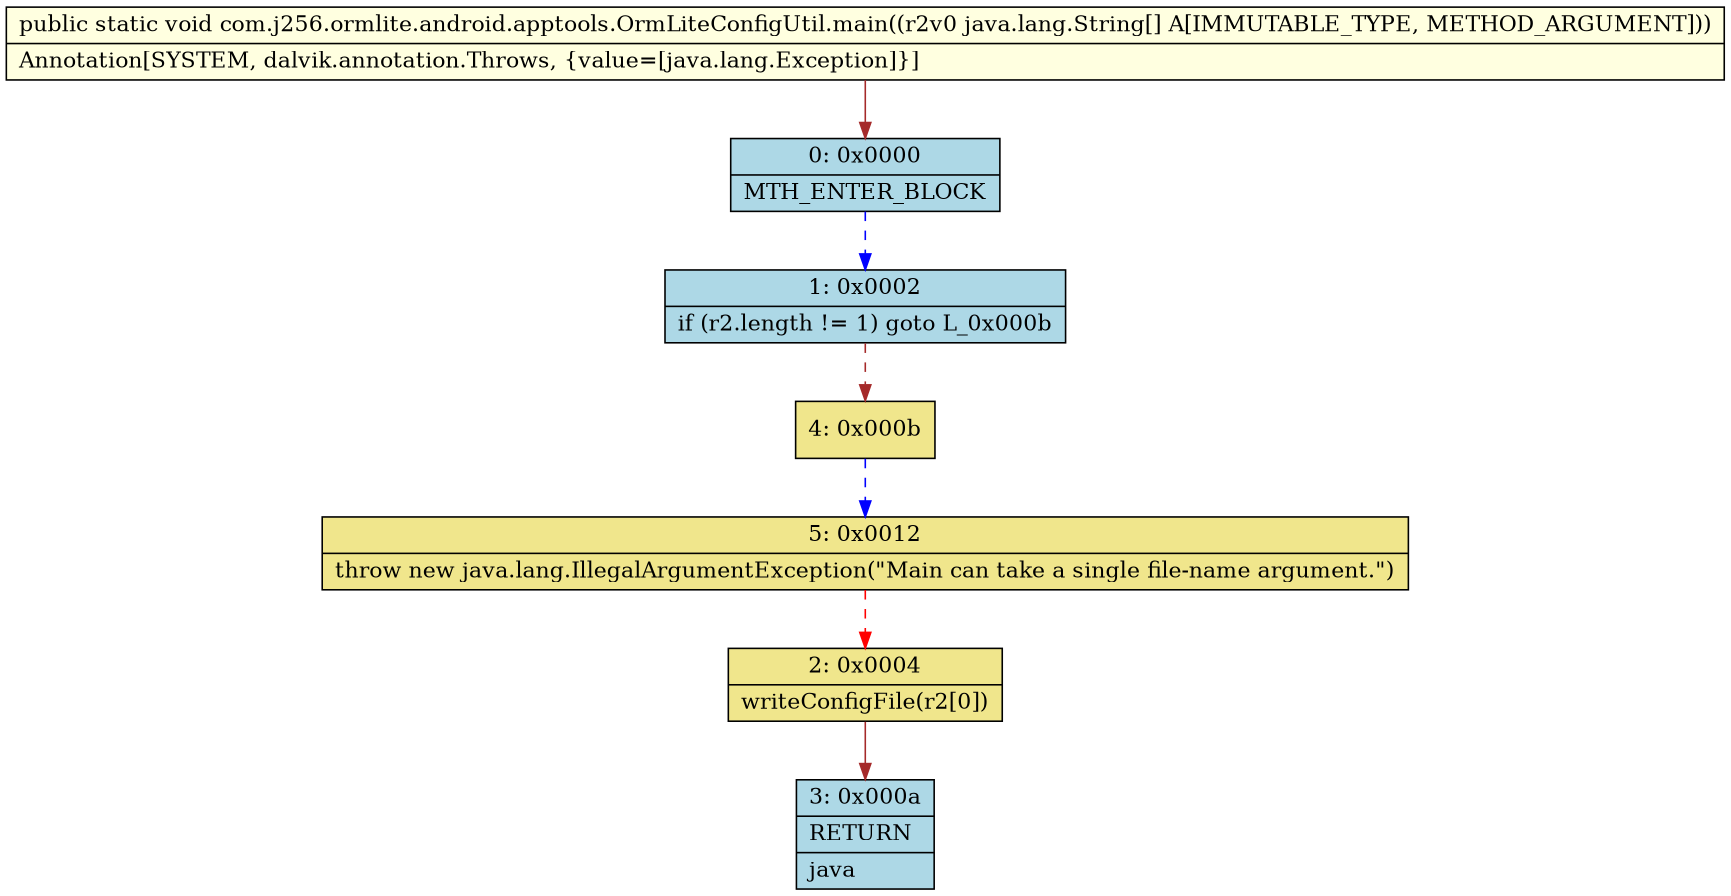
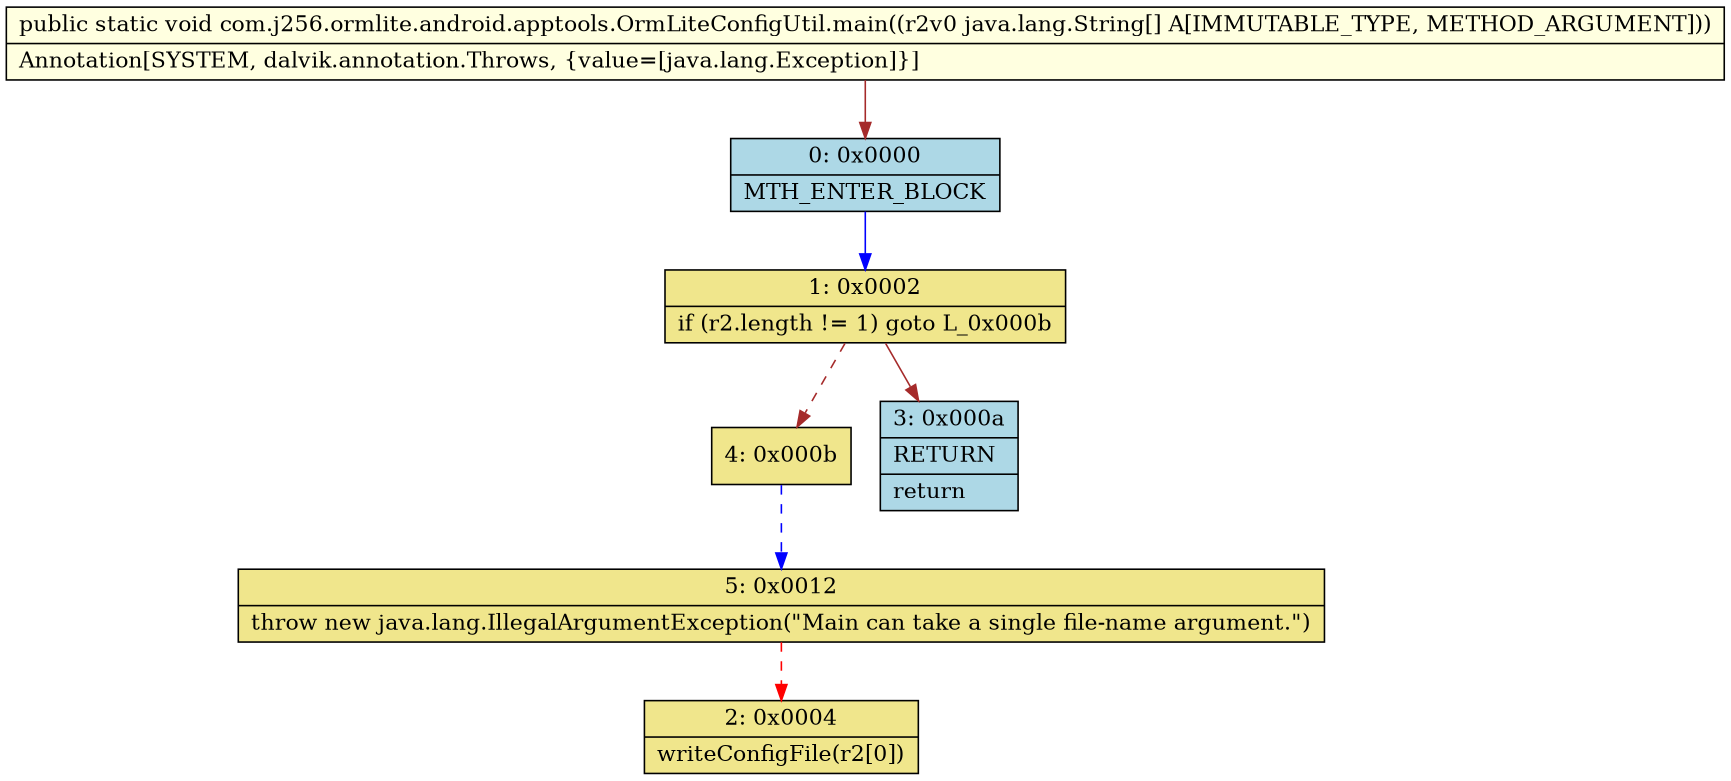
edge "0: 0x0000" -> "1: 0x0002": style dashed -> solid
node "1: 0x0002": fillcolor lightblue -> khaki
edge "2: 0x0004" -> "3: 0x000a": now "1: 0x0002" -> "3: 0x000a"
node "3: 0x000a": text "java" -> "return"
